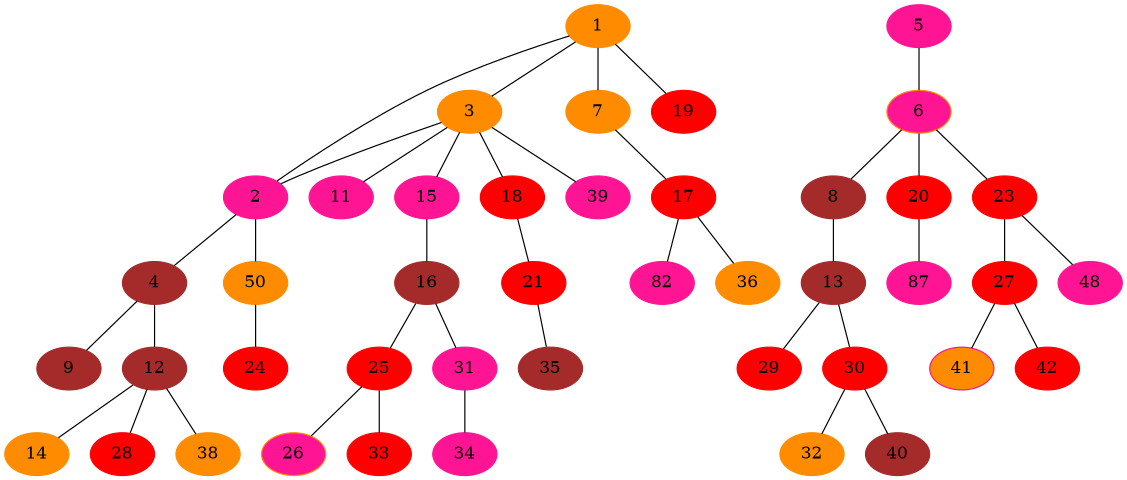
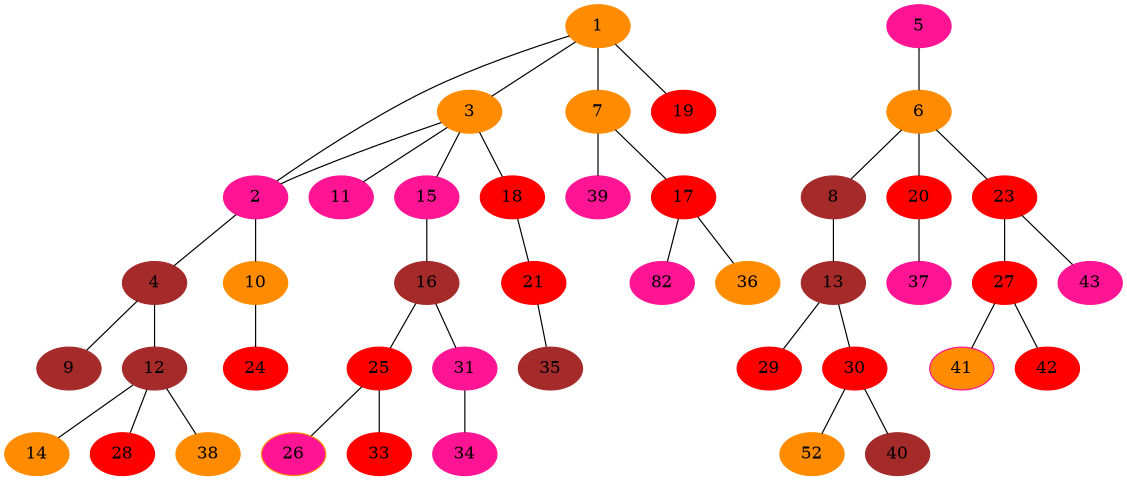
node "6": fillcolor deeppink -> darkorange
edge "3" -- "39": now "7" -- "39"
node "50": label "50" -> "10"
node "87": label "87" -> "37"
node "48": label "48" -> "43"
node "32": label "32" -> "52"
